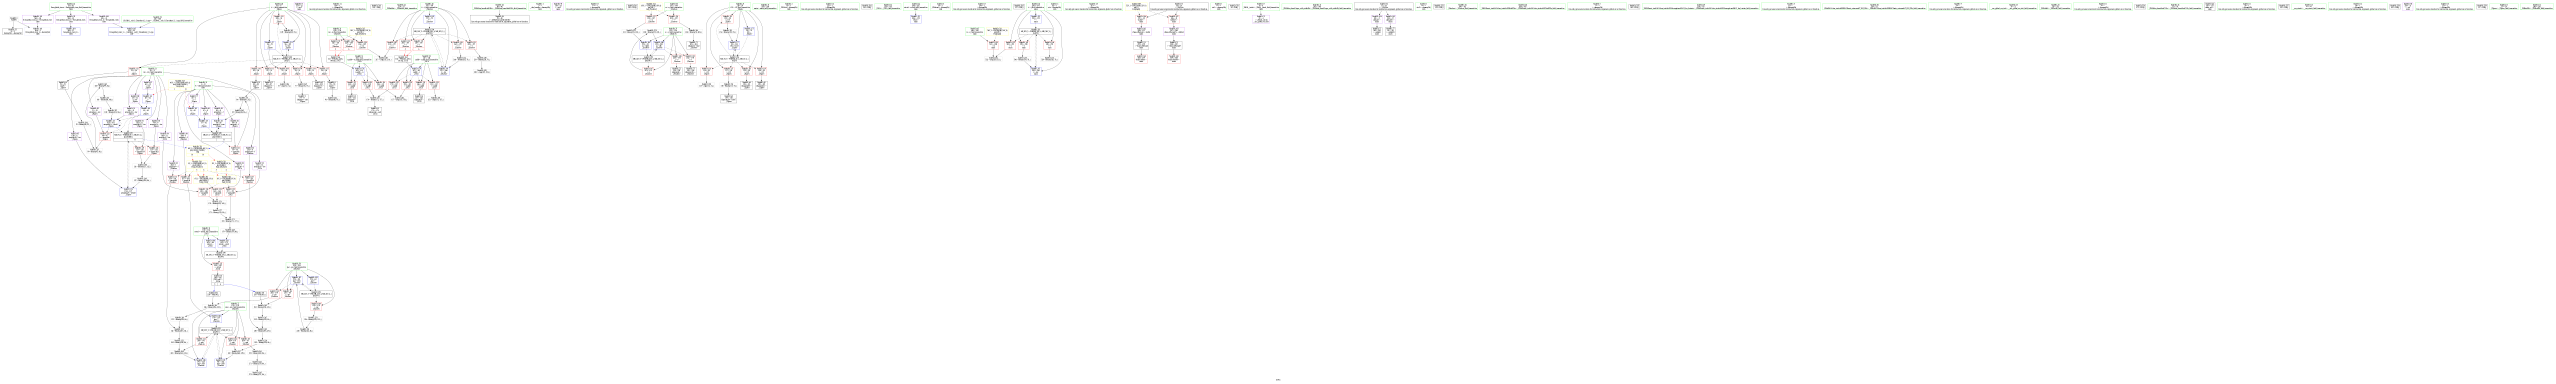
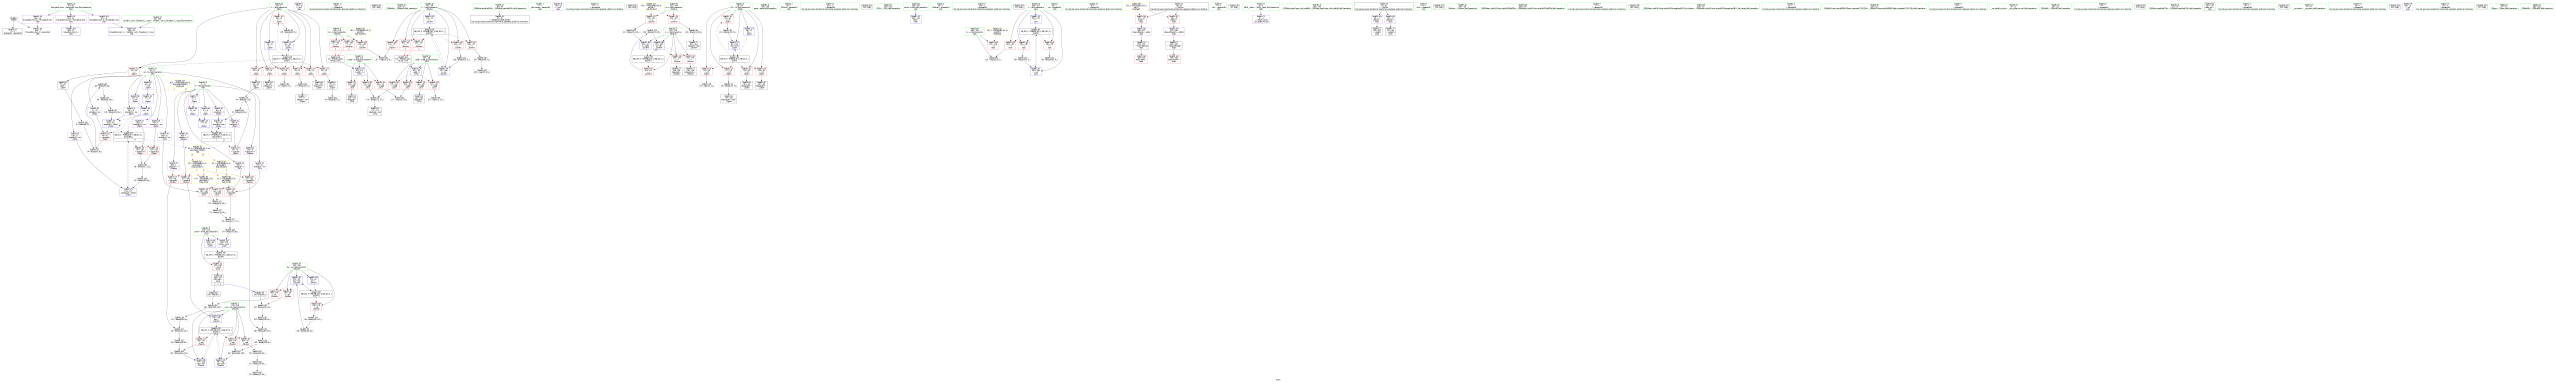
edge "NodeID: 158" -> "NodeID: 281": now "NodeID: 45" -> "NodeID: 281"
